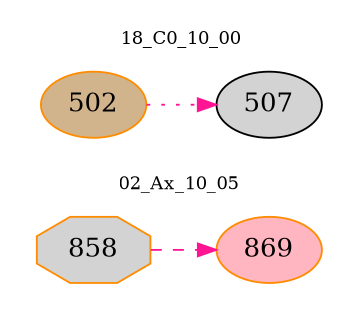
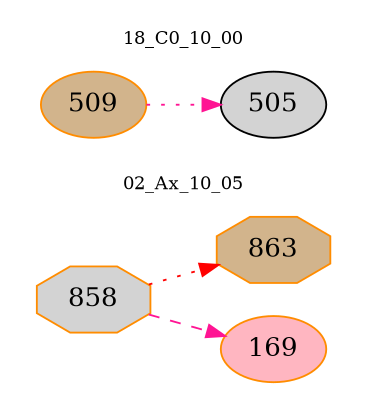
node "502": label "502" -> "509"
node "507": label "507" -> "505"
node "869": label "869" -> "169"
node "863": added
